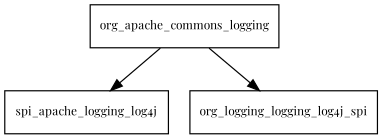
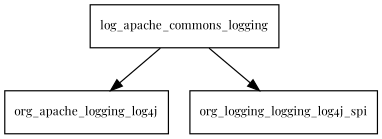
node "org_apache_commons_logging": label "org_apache_commons_logging" -> "log_apache_commons_logging"
node "spi_apache_logging_log4j": label "spi_apache_logging_log4j" -> "org_apache_logging_log4j"
